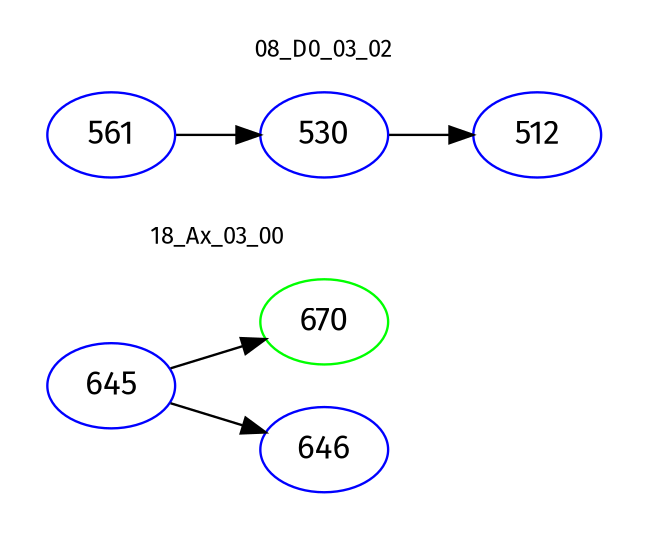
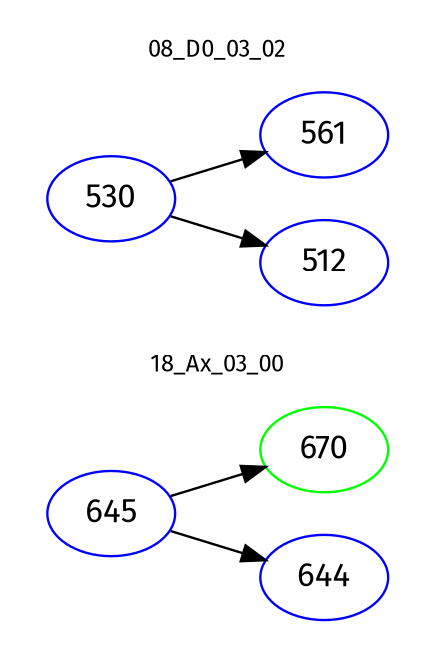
edge "561" -> "530": reversed
node "646": label "646" -> "644"
